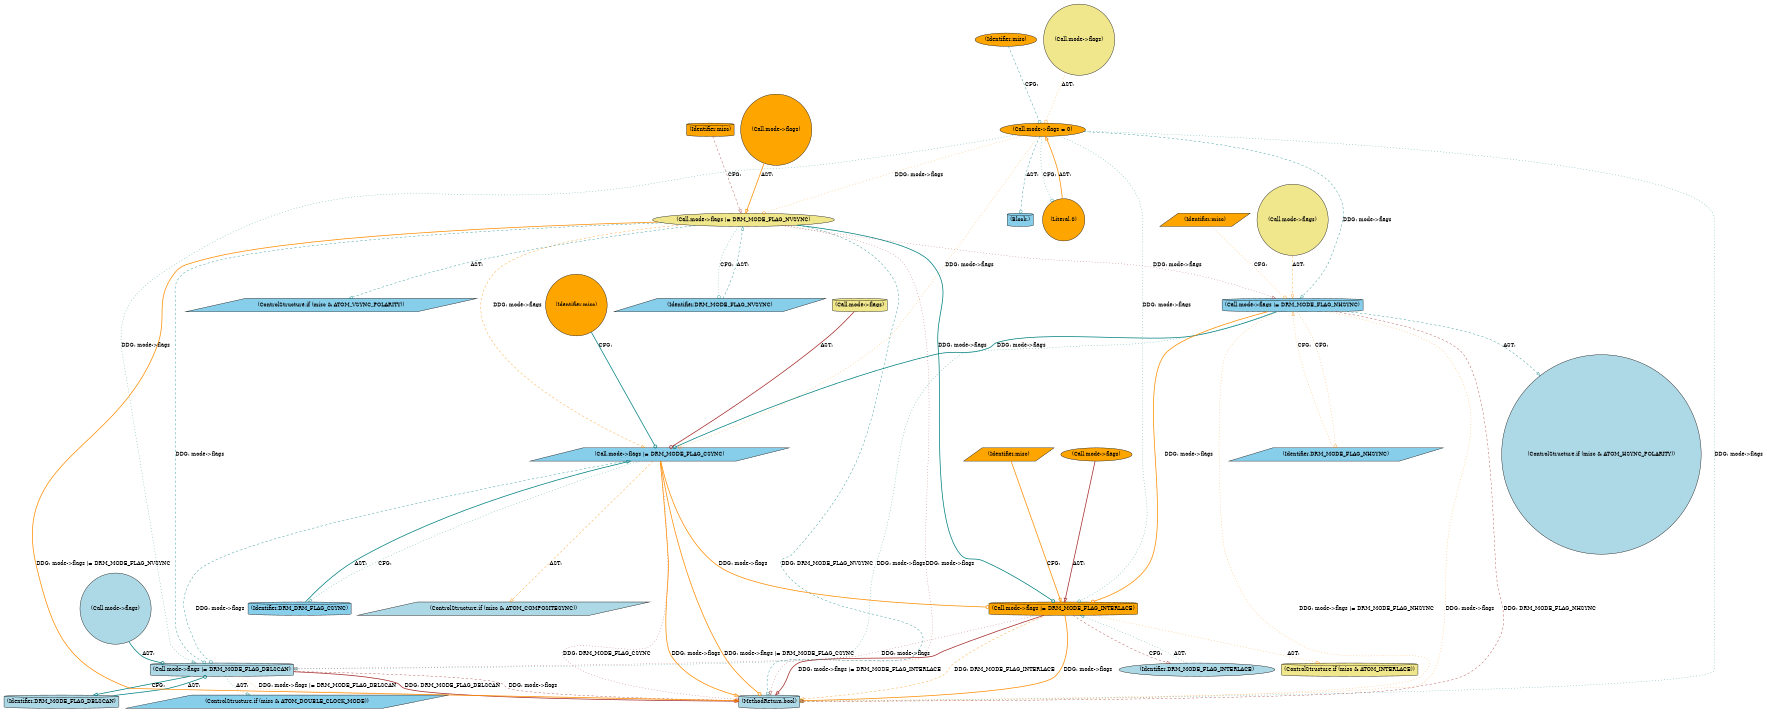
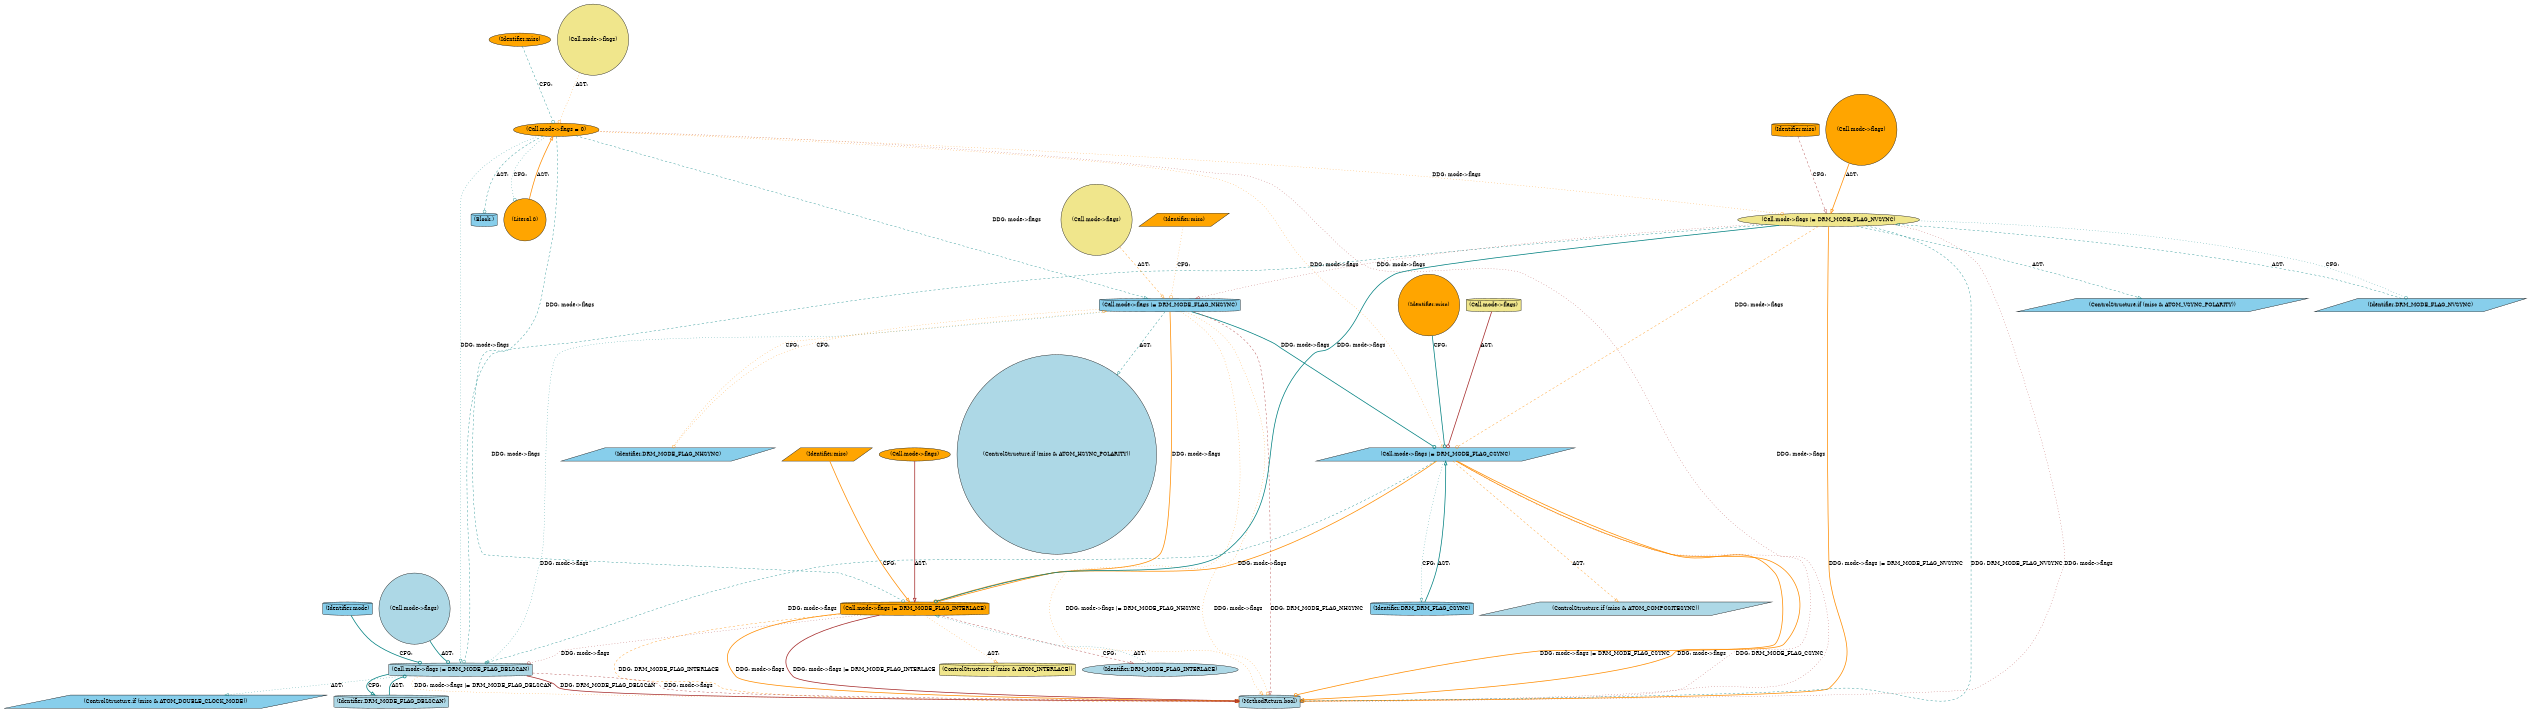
edge "(Call,mode->flags |= DRM_MODE_FLAG_NVSYNC)" -> "(Call,mode->flags |= DRM_MODE_FLAG_CSYNC)": arrowhead onormal -> odot
edge "(Call,mode->flags = 0)" -> "(Call,mode->flags |= DRM_MODE_FLAG_INTERLACE)": style dotted -> dashed
edge "(Call,mode->flags = 0)" -> "(MethodReturn,bool)": color teal -> brown
node "(Identifier,mode)": added
